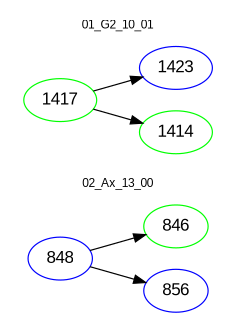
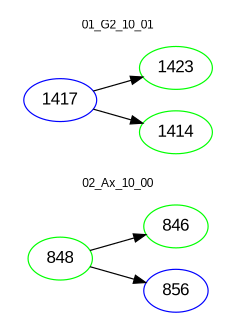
node "1423": color blue -> green
node "1417": color green -> blue
cluster "02_Ax_13_00": label "02_Ax_13_00" -> "02_Ax_10_00"
node "848": color blue -> green
